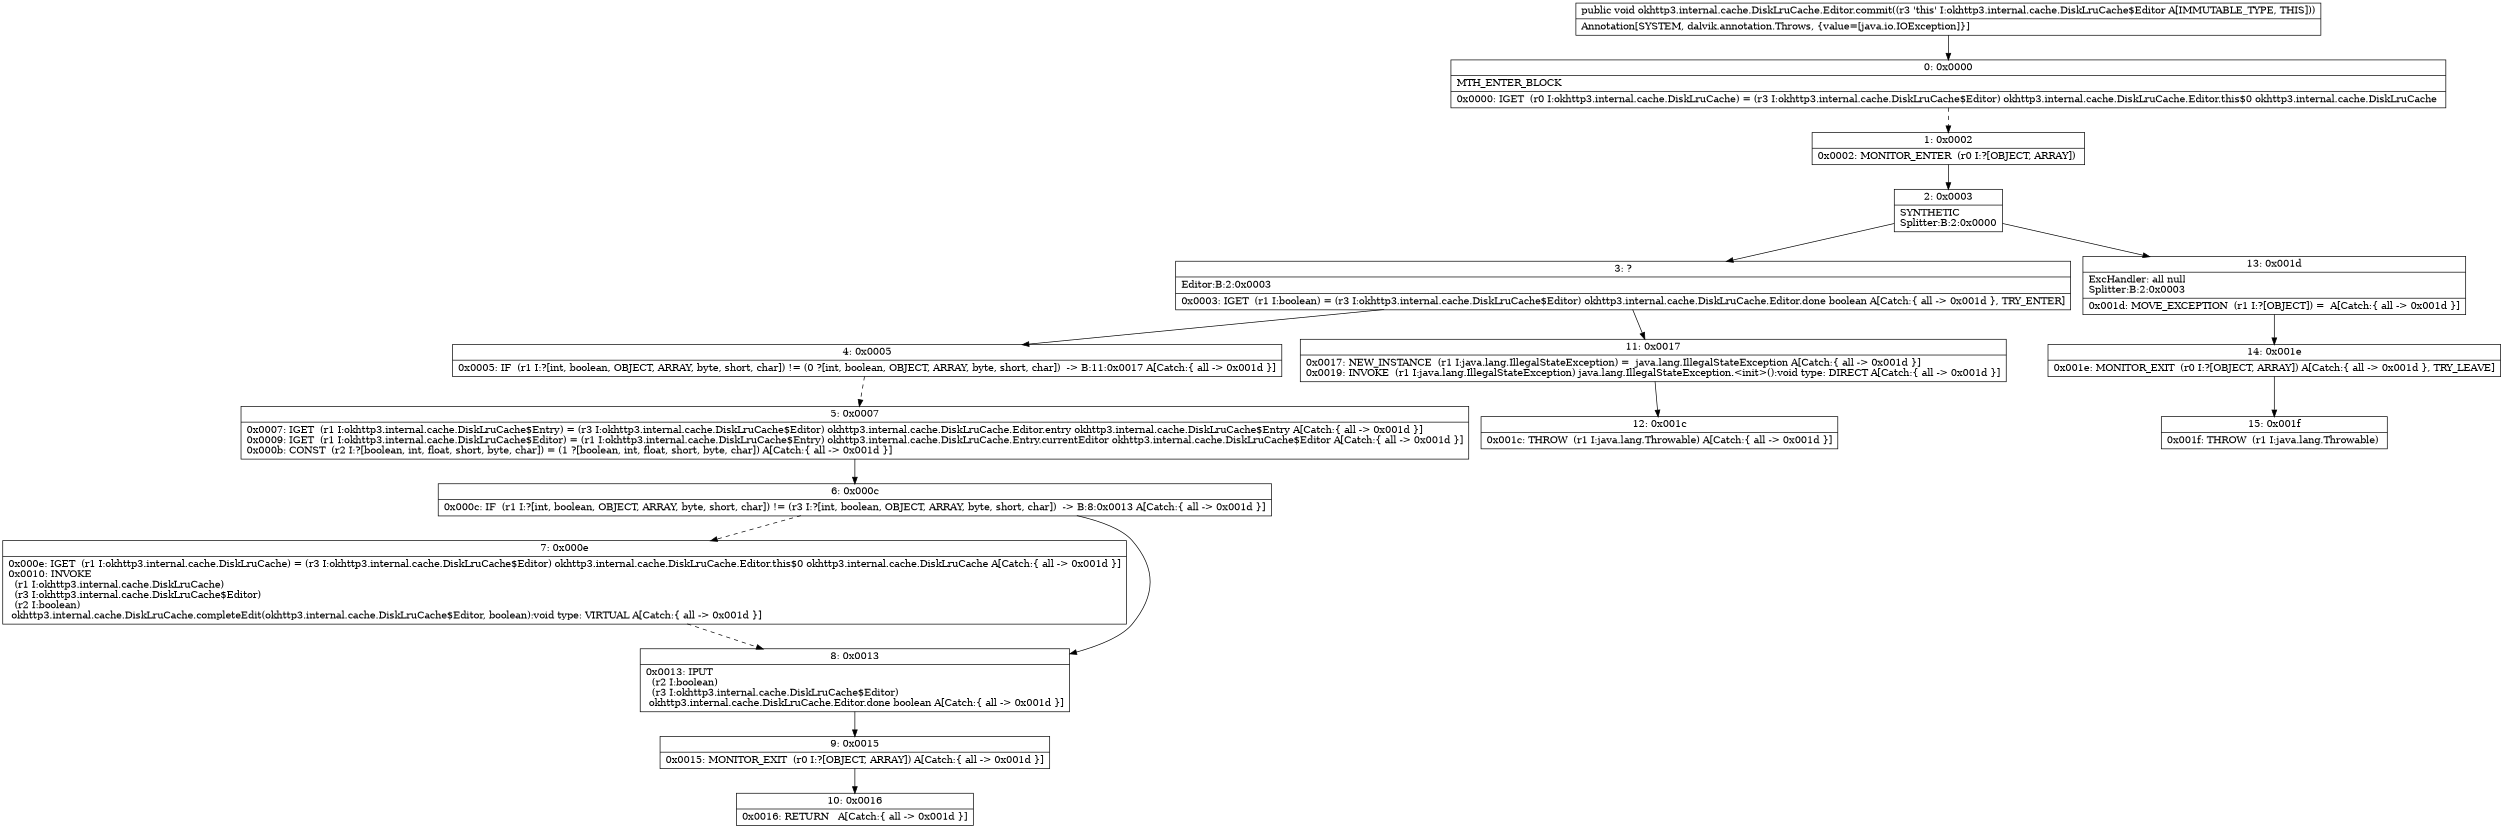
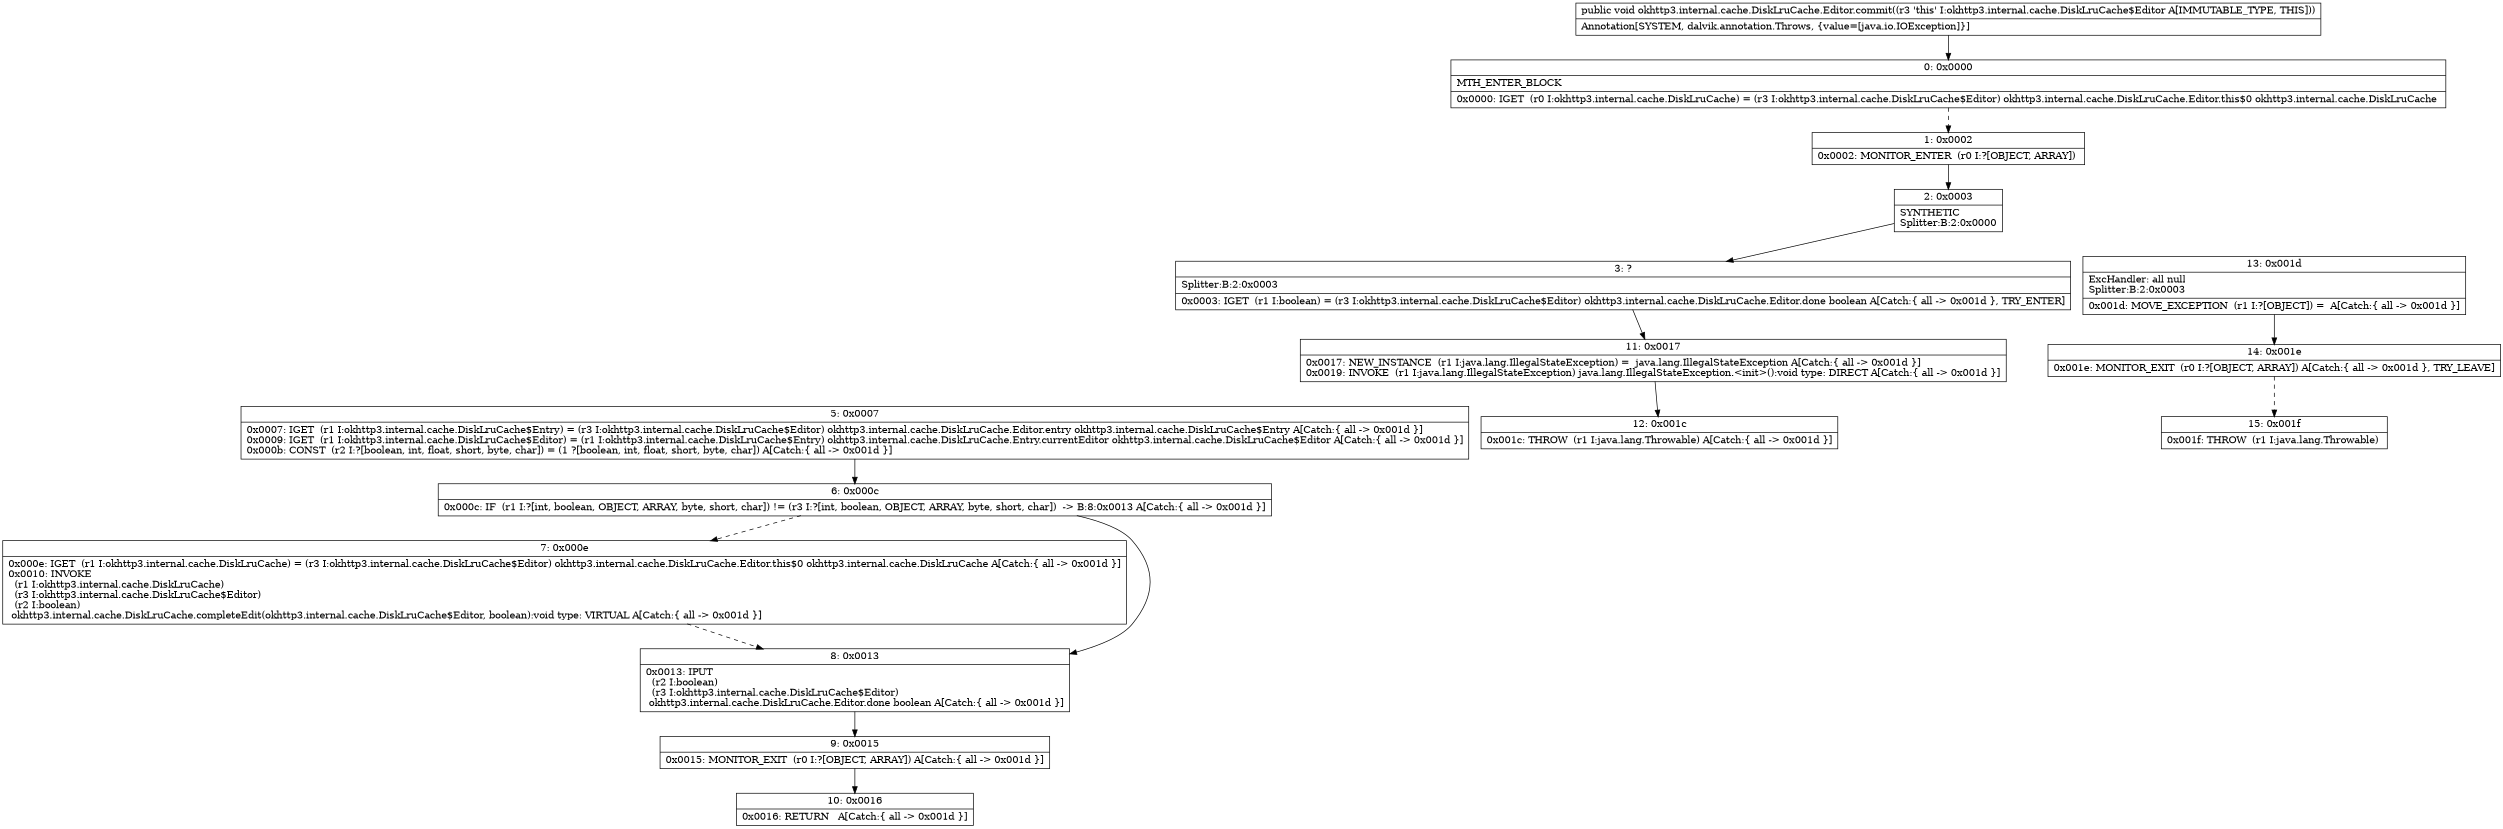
edge "2: 0x0003" -> "13: 0x001d": removed
node "3: ?": text "Editor:B:2:0x0003" -> "Splitter:B:2:0x0003"
node "4: 0x0005": removed
edge "14: 0x001e" -> "15: 0x001f": style solid -> dashed
